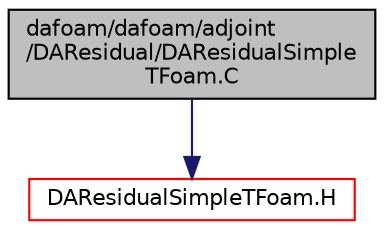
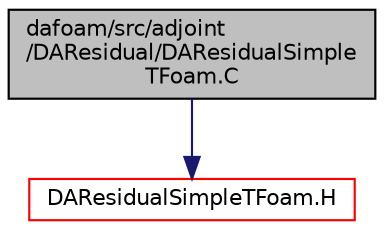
node "dafoam/dafoam/adjoint /DAResidual/DAResidualSimple TFoam.C": label "dafoam/dafoam/adjoint /DAResidual/DAResidualSimple TFoam.C" -> "dafoam/src/adjoint /DAResidual/DAResidualSimple TFoam.C"
